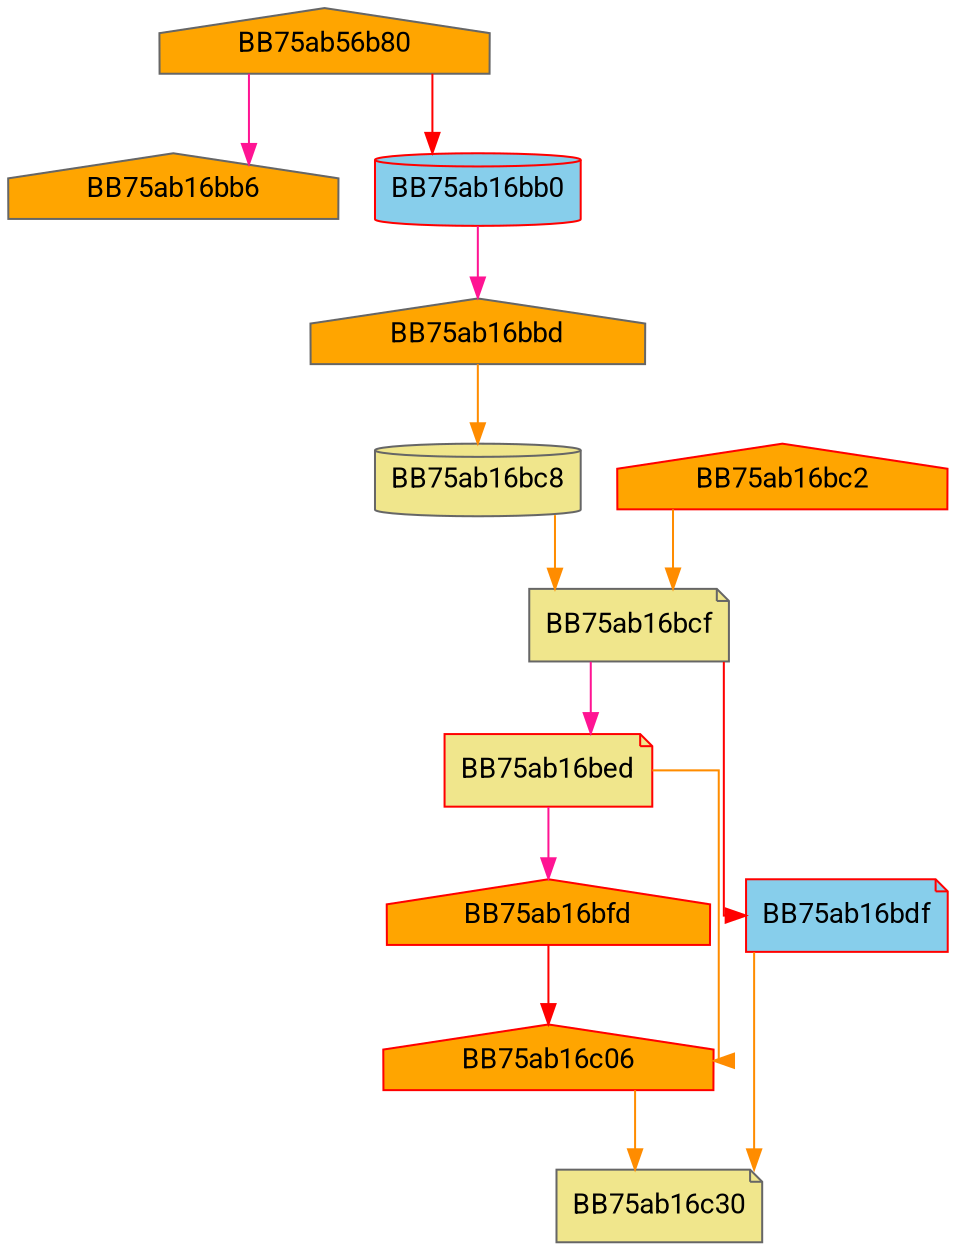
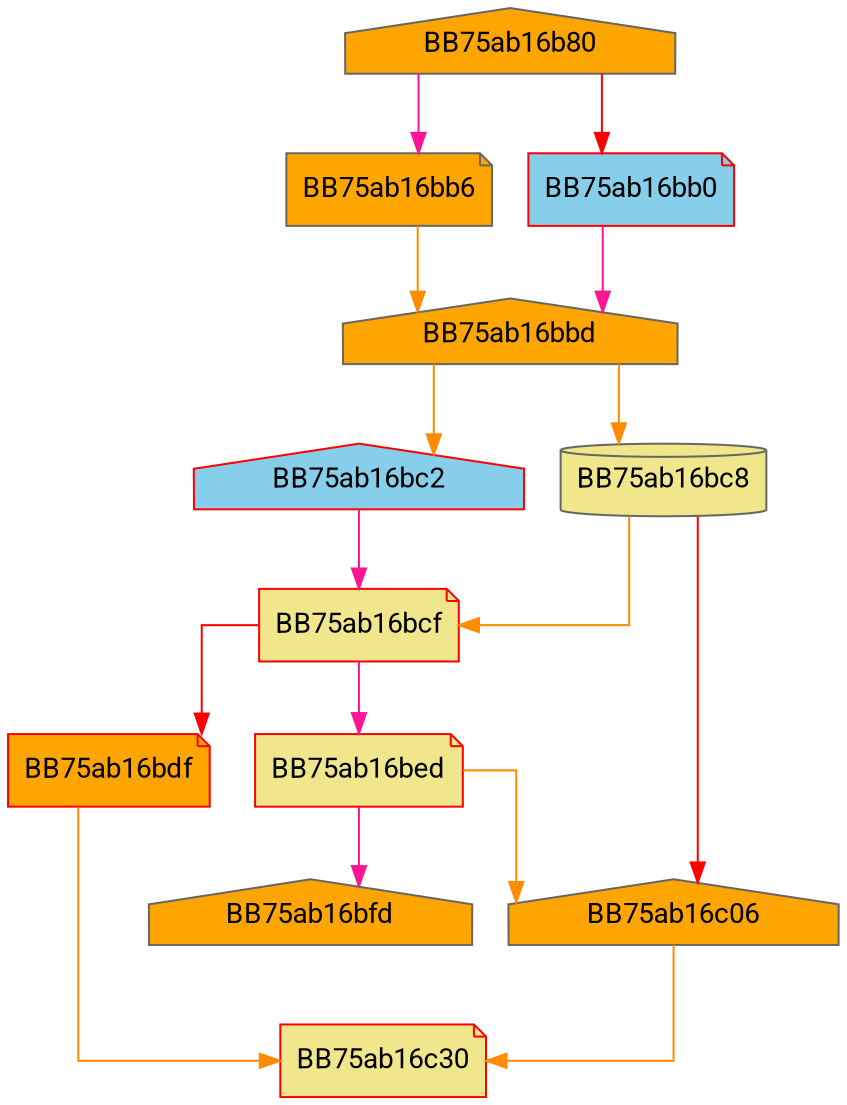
node "BB75ab56b80": label "BB75ab56b80" -> "BB75ab16b80"
node "BB75ab16bb6": shape house -> note
node "BB75ab16bb0": shape cylinder -> note
edge "BB75ab16bb6" -> "BB75ab16bbd": added
edge "BB75ab16bbd" -> "BB75ab16bc2": added
node "BB75ab16bc2": fillcolor orange -> skyblue
edge "BB75ab16bc2" -> "BB75ab16bcf": color darkorange -> deeppink
node "BB75ab16bcf": color gray40 -> red
node "BB75ab16bfd": color red -> gray40
node "BB75ab16bdf": fillcolor skyblue -> orange
edge "BB75ab16bfd" -> "BB75ab16c06": now "BB75ab16bc8" -> "BB75ab16c06"
node "BB75ab16c06": color red -> gray40
node "BB75ab16c30": color gray40 -> red
